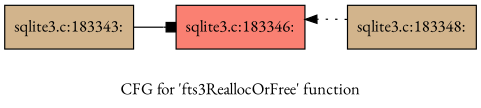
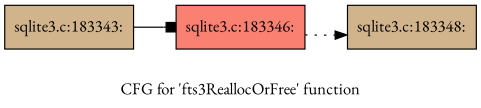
edge "sqlite3.c:183348:" -> "sqlite3.c:183346:": reversed
